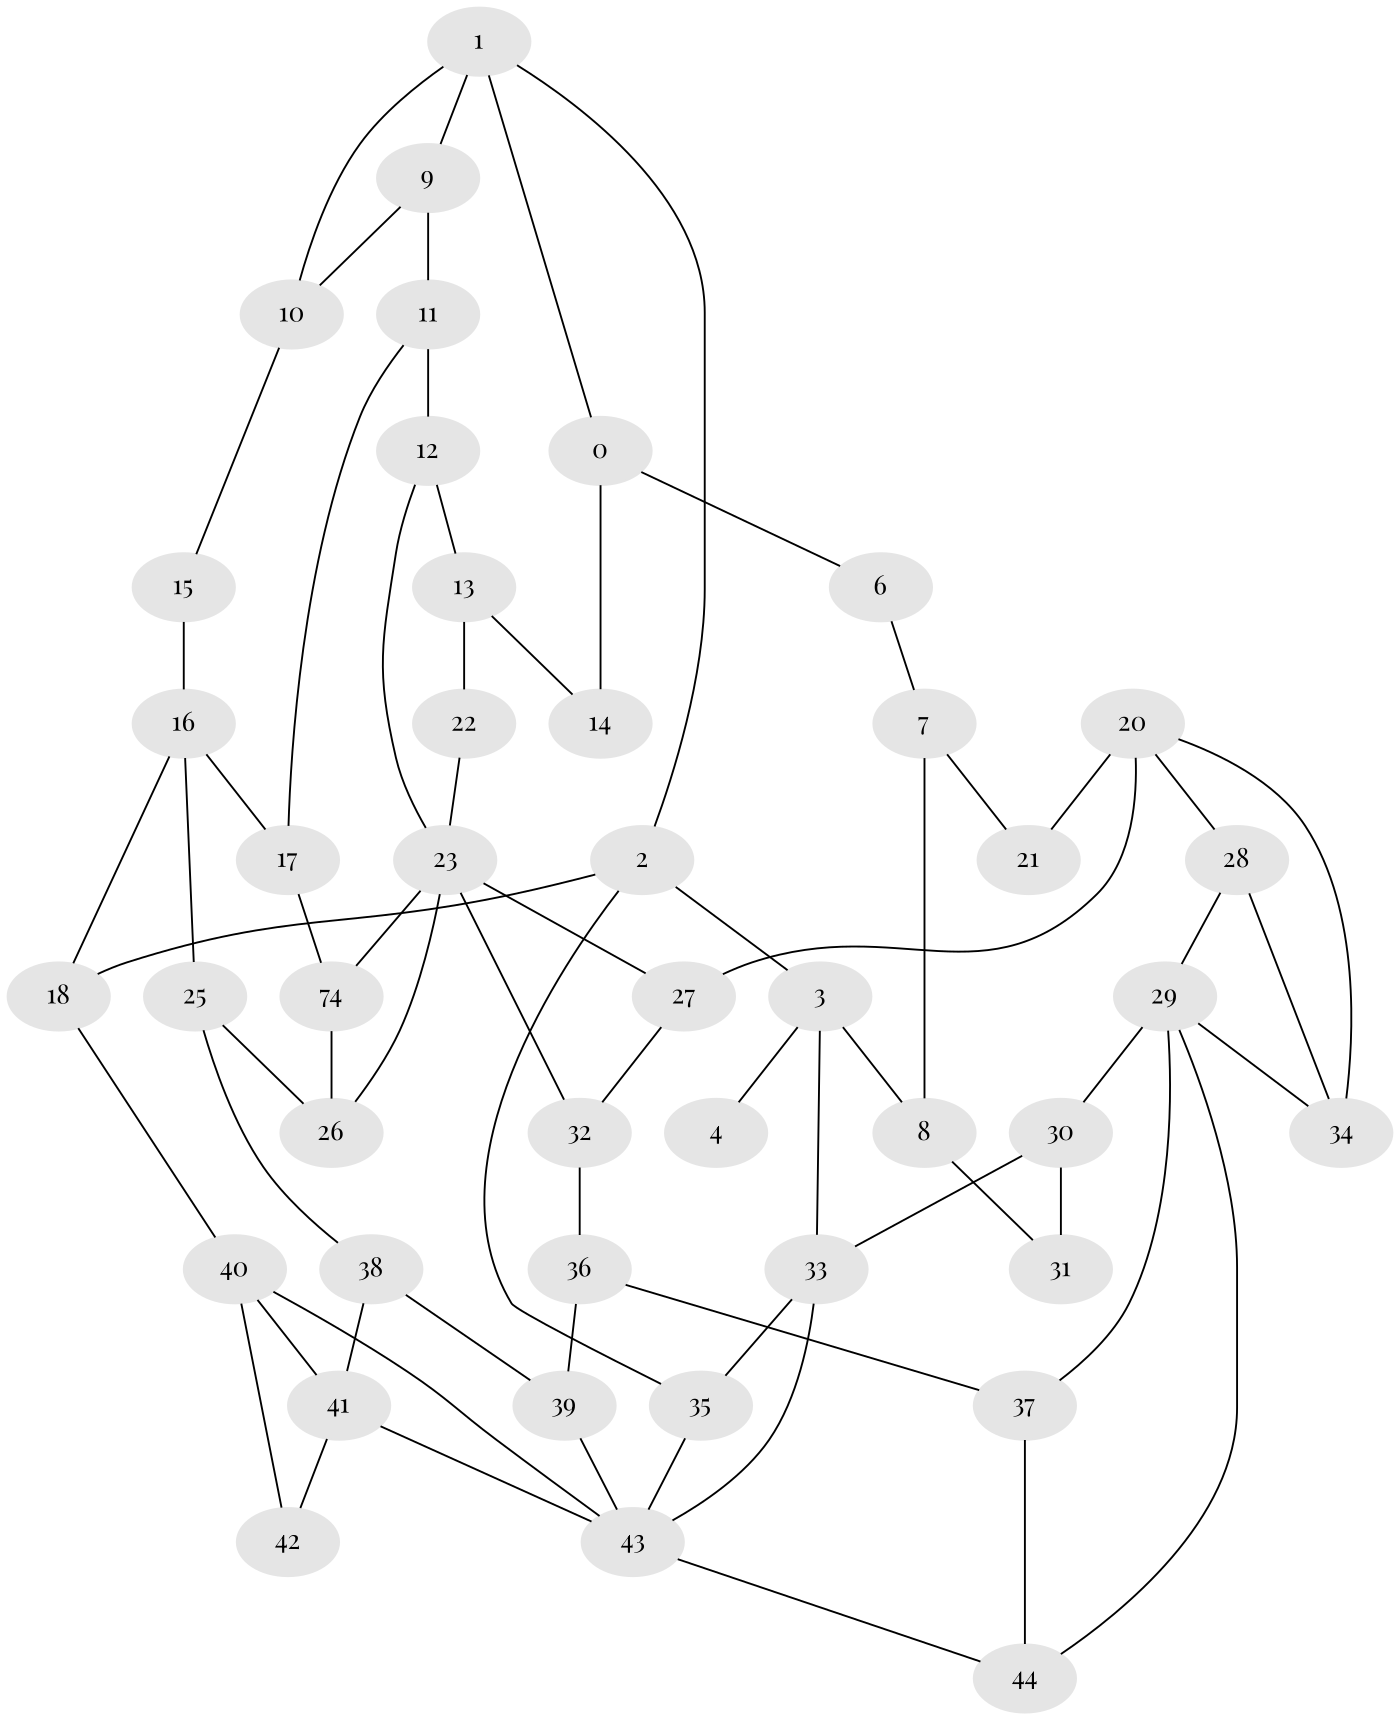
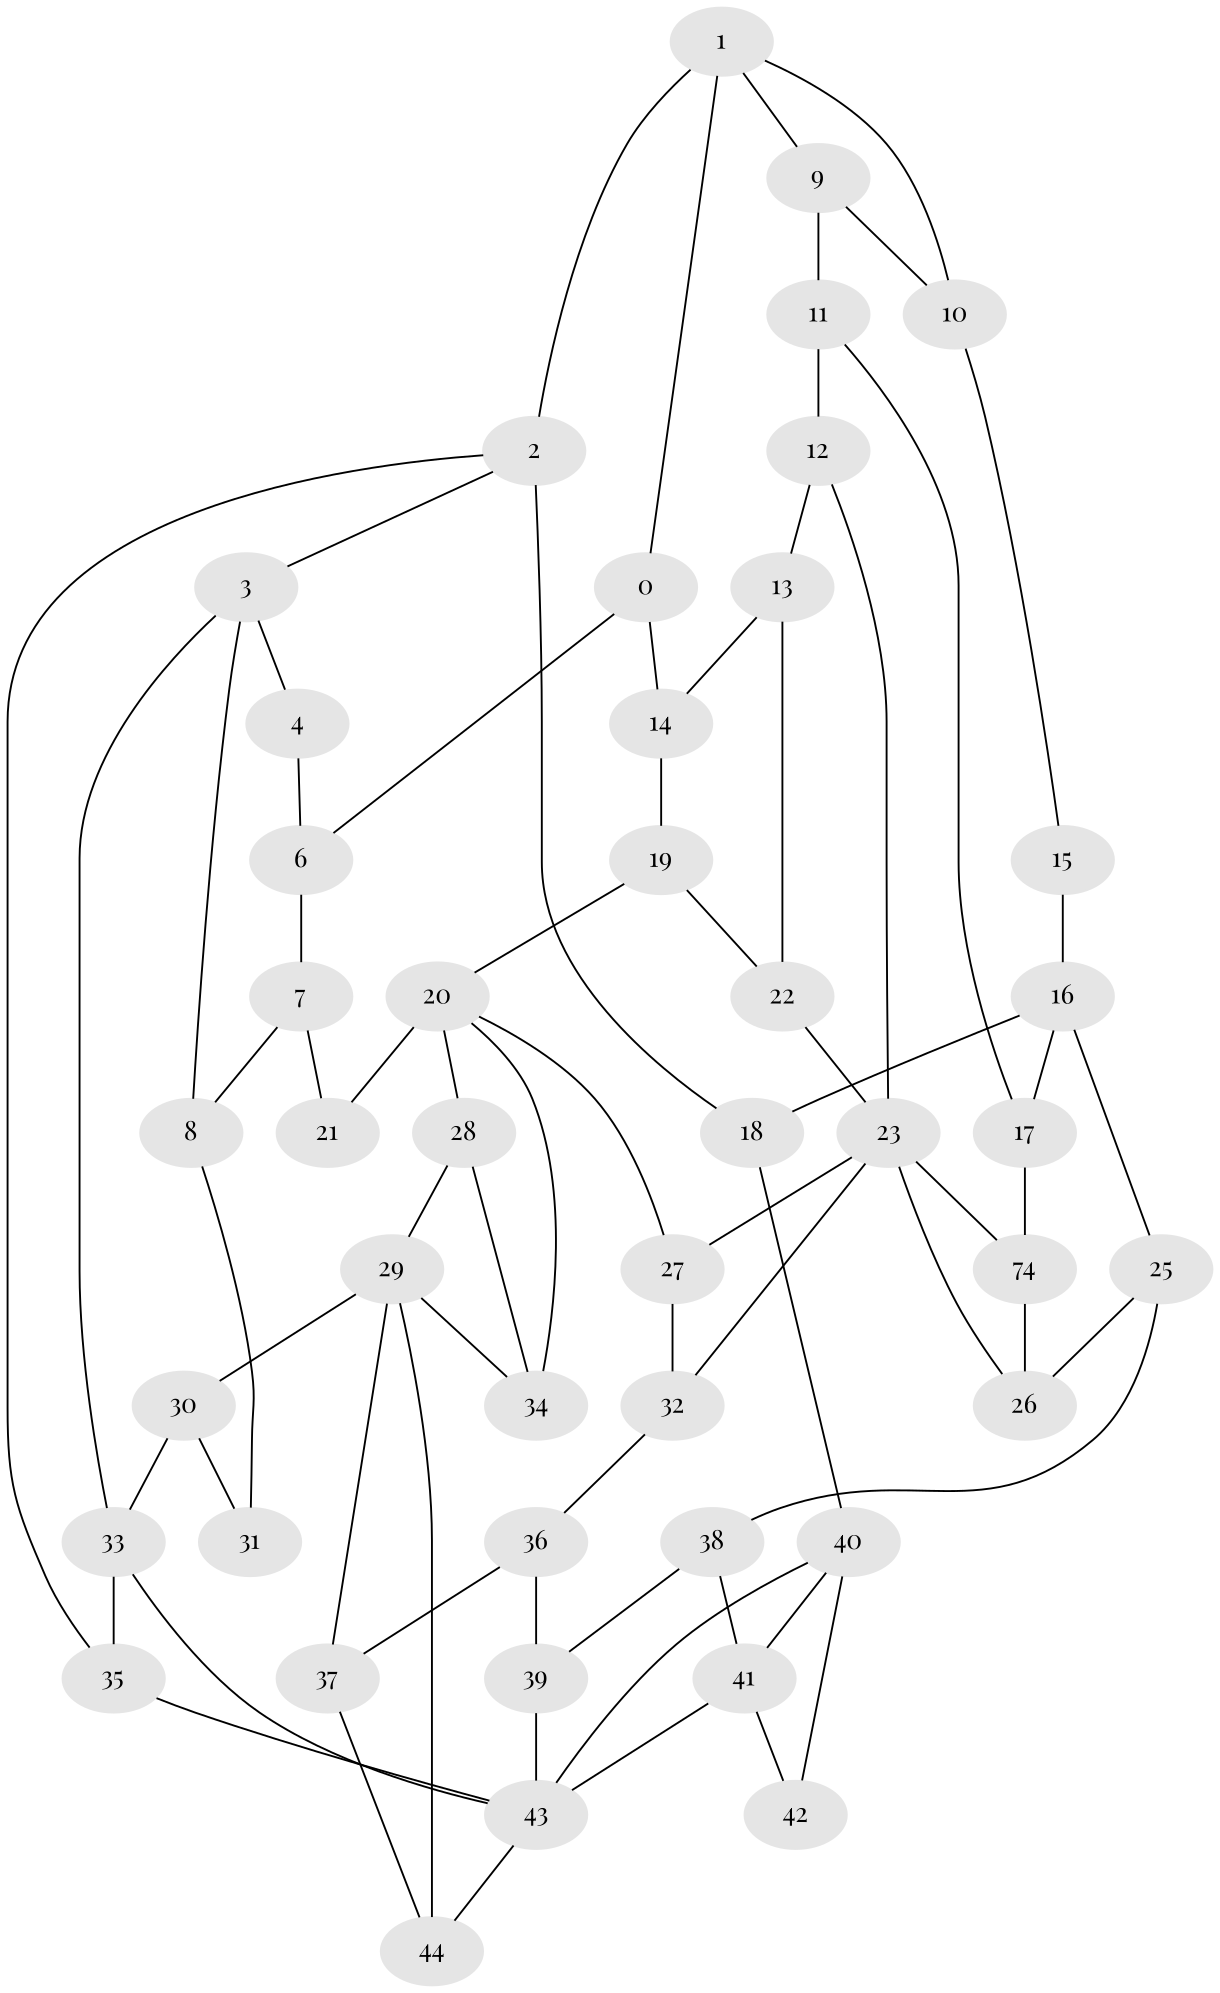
edge "4" -- "6": added
node "19": added
